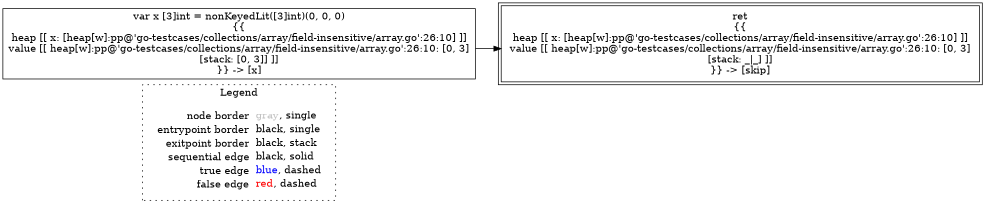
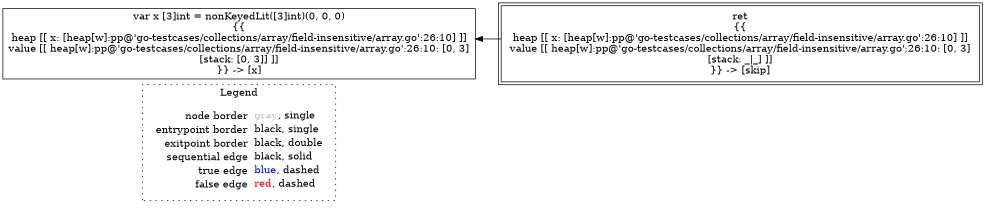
edge "var x [3]int = nonKeyedLit([3]int)(0, 0, 0)" -> "ret": reversed
node "node border": text ", stack" -> ", double"
